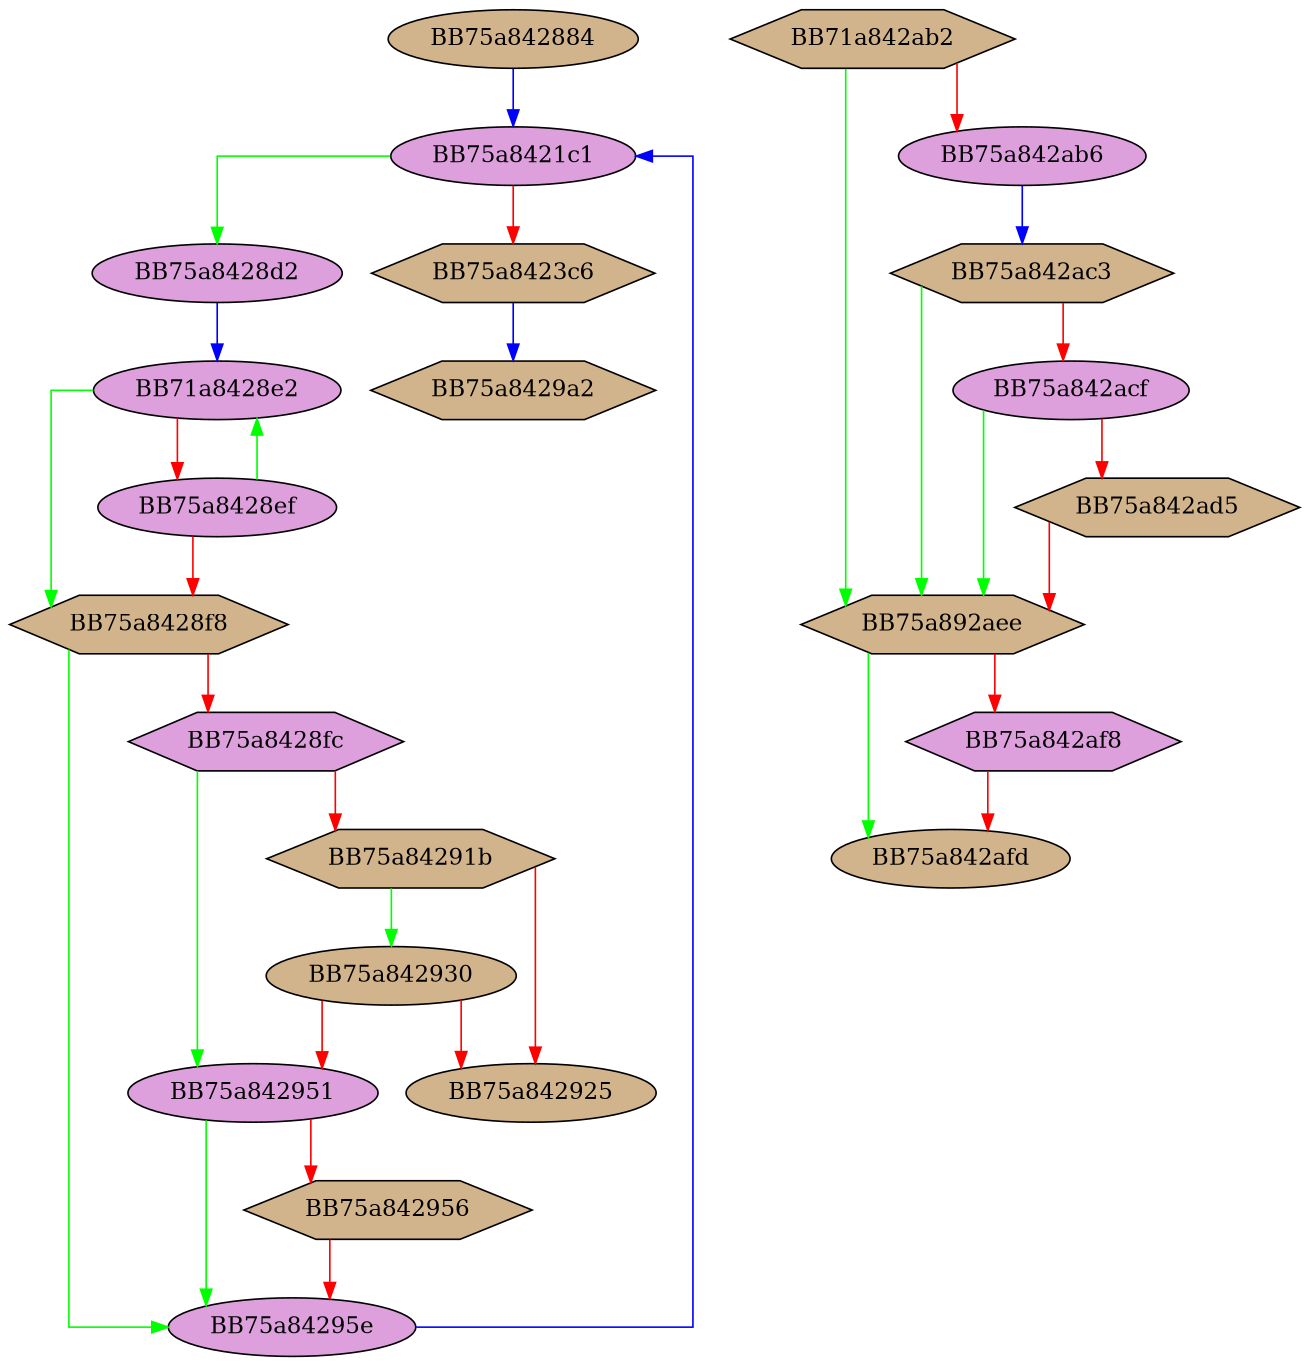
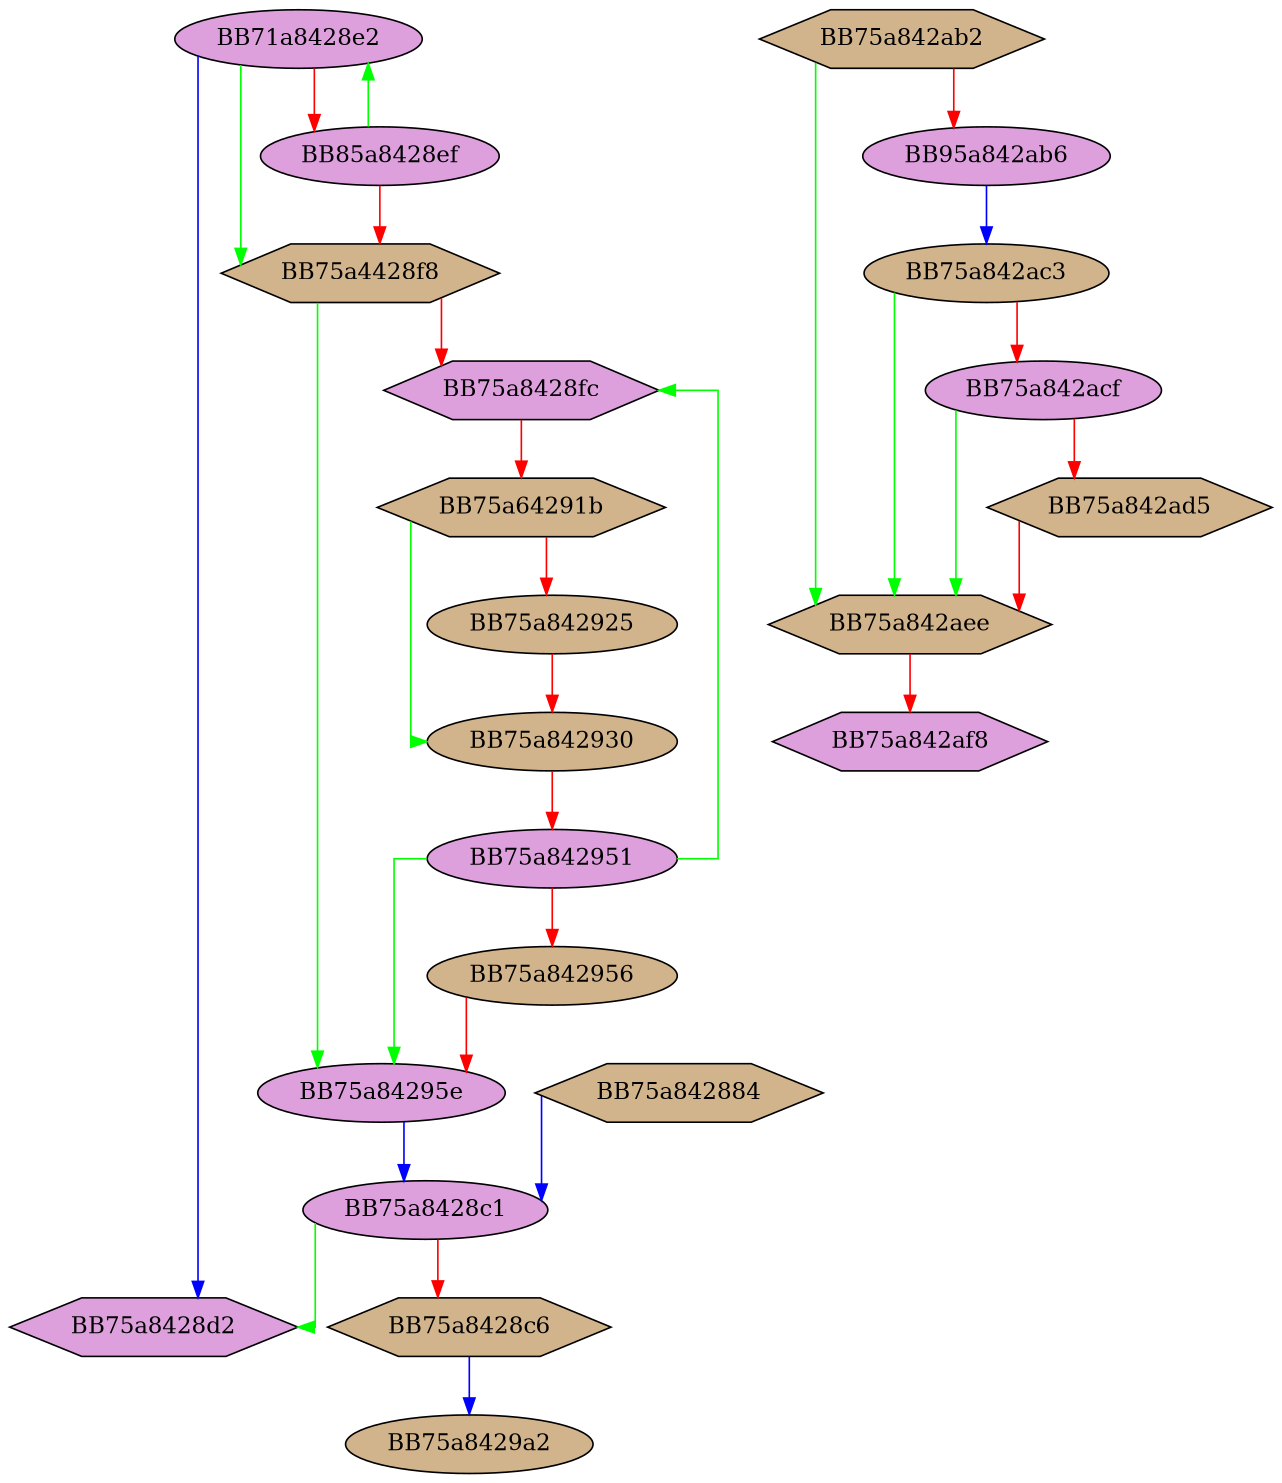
node "BB75a842884": shape ellipse -> hexagon
node "BB71a842ab2": label "BB71a842ab2" -> "BB75a842ab2"
node "BB75a8421c1": label "BB75a8421c1" -> "BB75a8428c1"
node "BB75a842ab6": label "BB75a842ab6" -> "BB95a842ab6"
node "BB75a8428d2": shape ellipse -> hexagon
node "BB75a8423c6": label "BB75a8423c6" -> "BB75a8428c6"
node "BB75a842ac3": shape hexagon -> ellipse
edge "BB75a8428d2" -> "BB71a8428e2": reversed
node "BB75a8429a2": shape hexagon -> ellipse
node "BB75a8428ef": label "BB75a8428ef" -> "BB85a8428ef"
node "BB75a8428f8": label "BB75a8428f8" -> "BB75a4428f8"
node "BB75a892aee": label "BB75a892aee" -> "BB75a842aee"
node "BB75a84291b": label "BB75a84291b" -> "BB75a64291b"
node "BB75a842afd": removed
edge "BB75a8428fc" -> "BB75a842951": reversed
edge "BB75a842930" -> "BB75a842925": reversed
node "BB75a842956": shape hexagon -> ellipse
